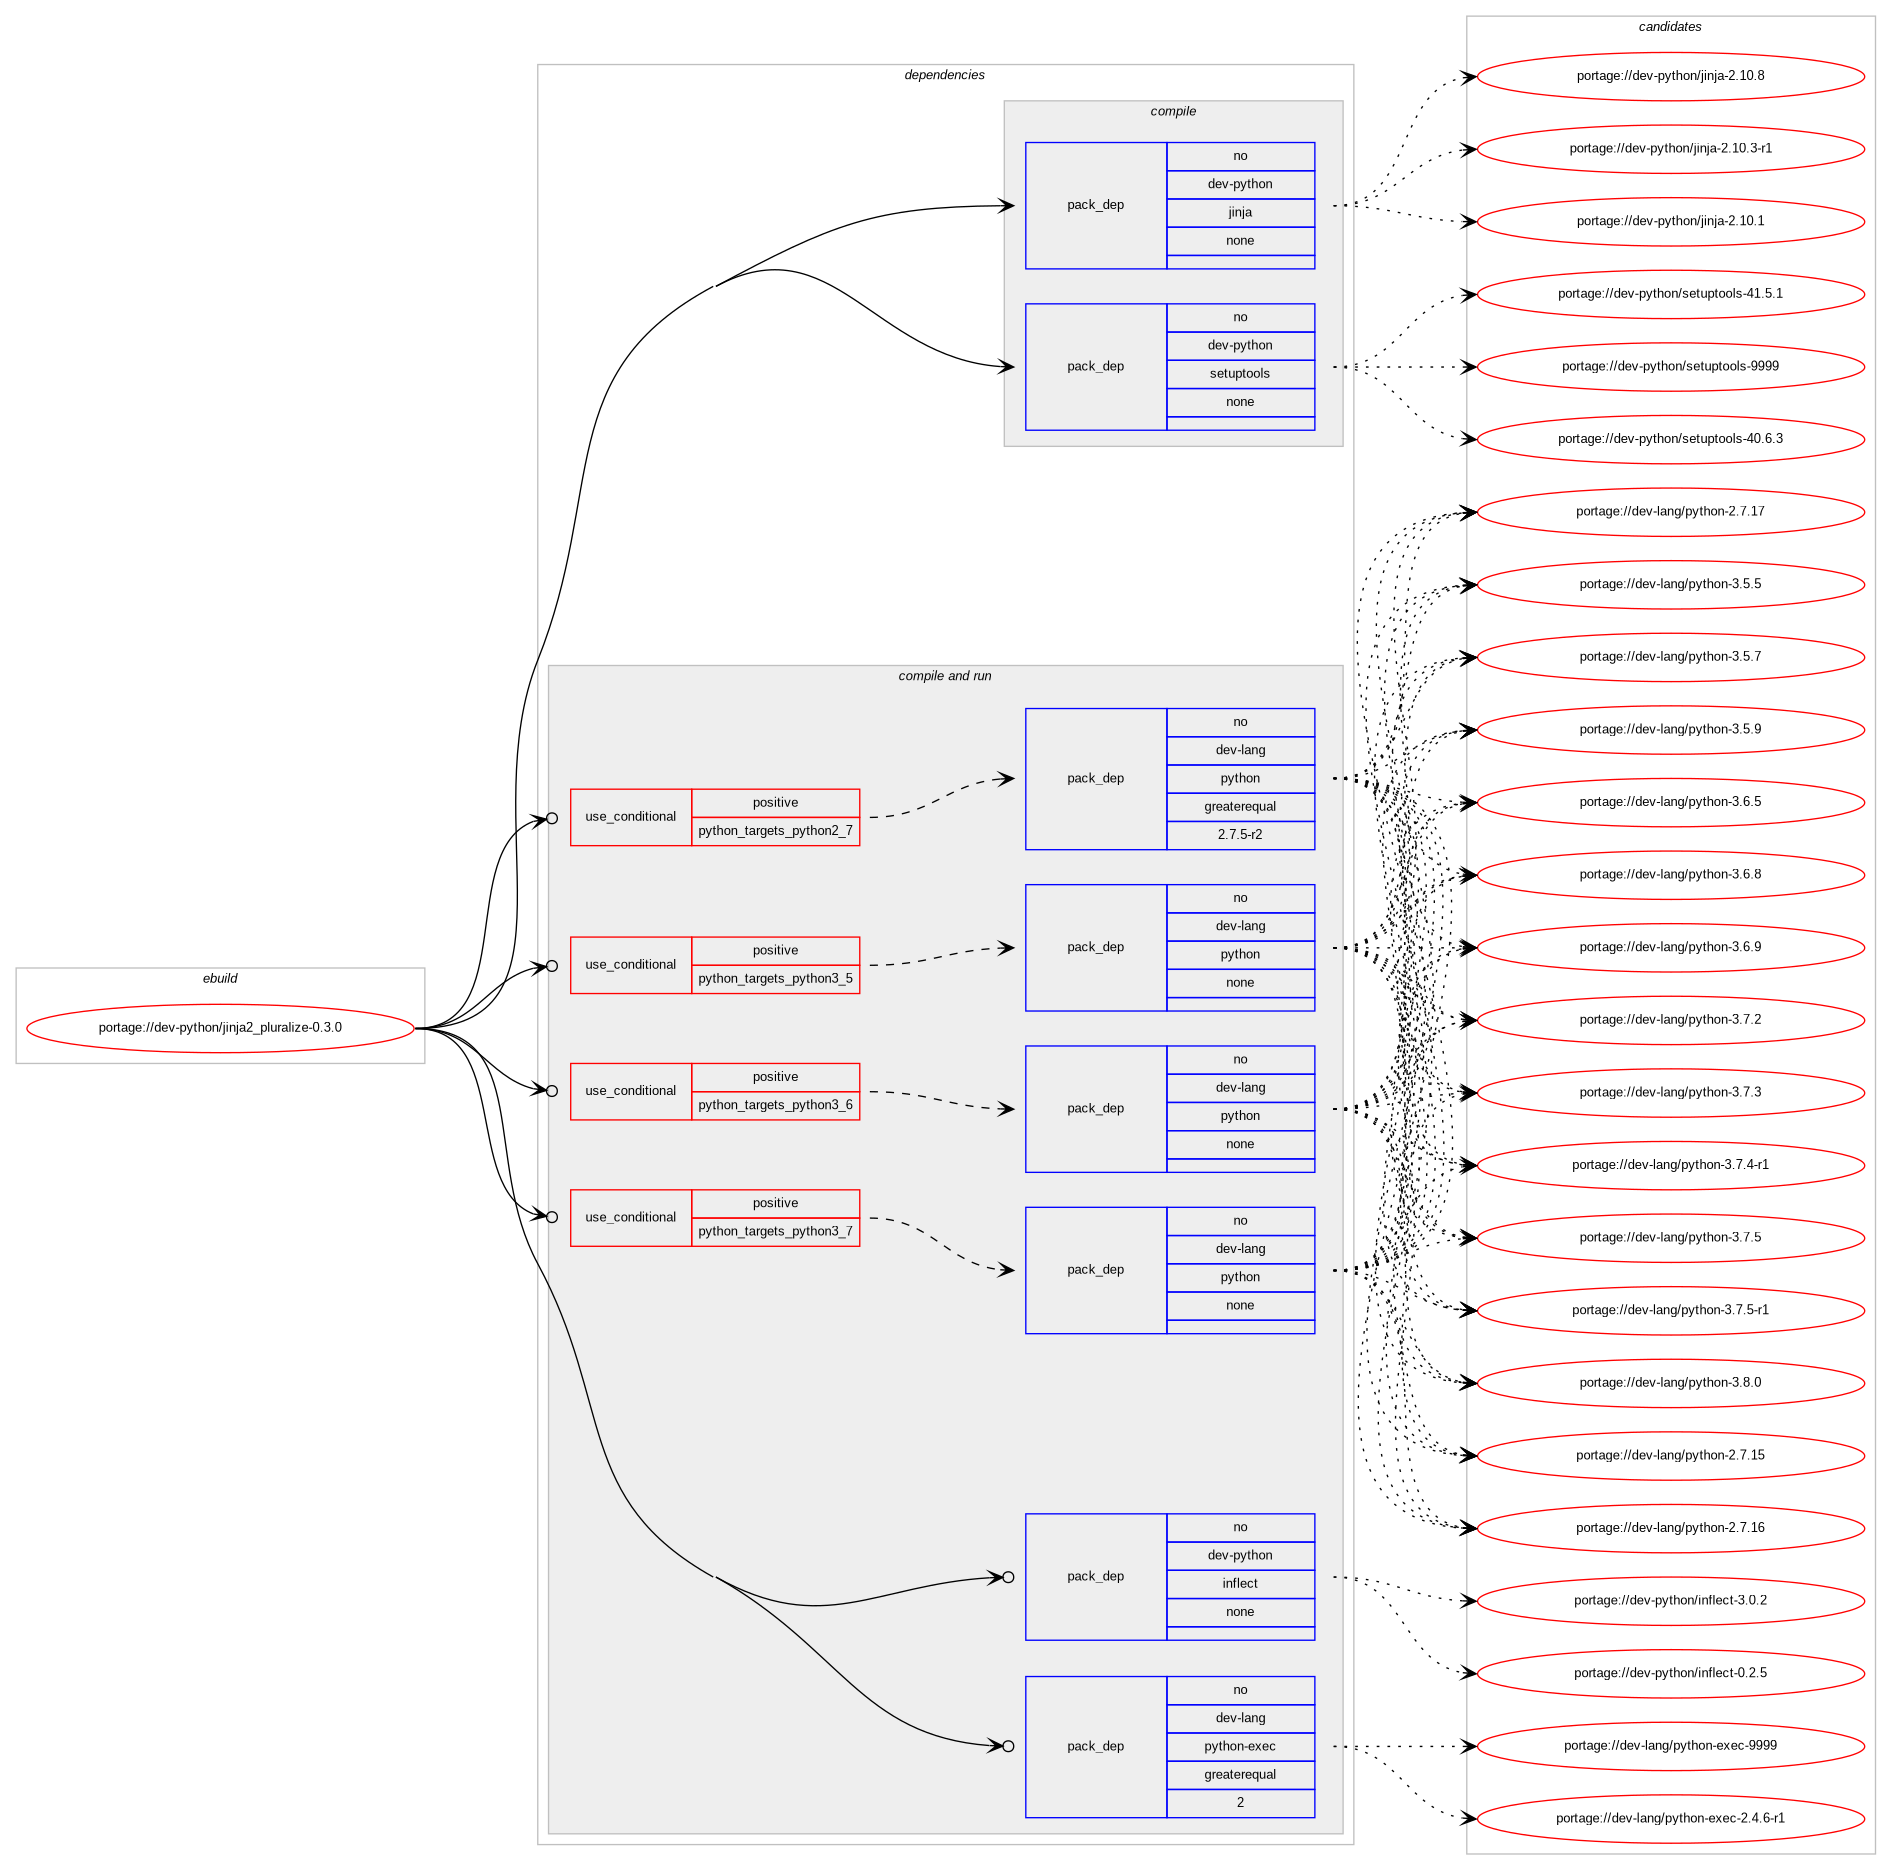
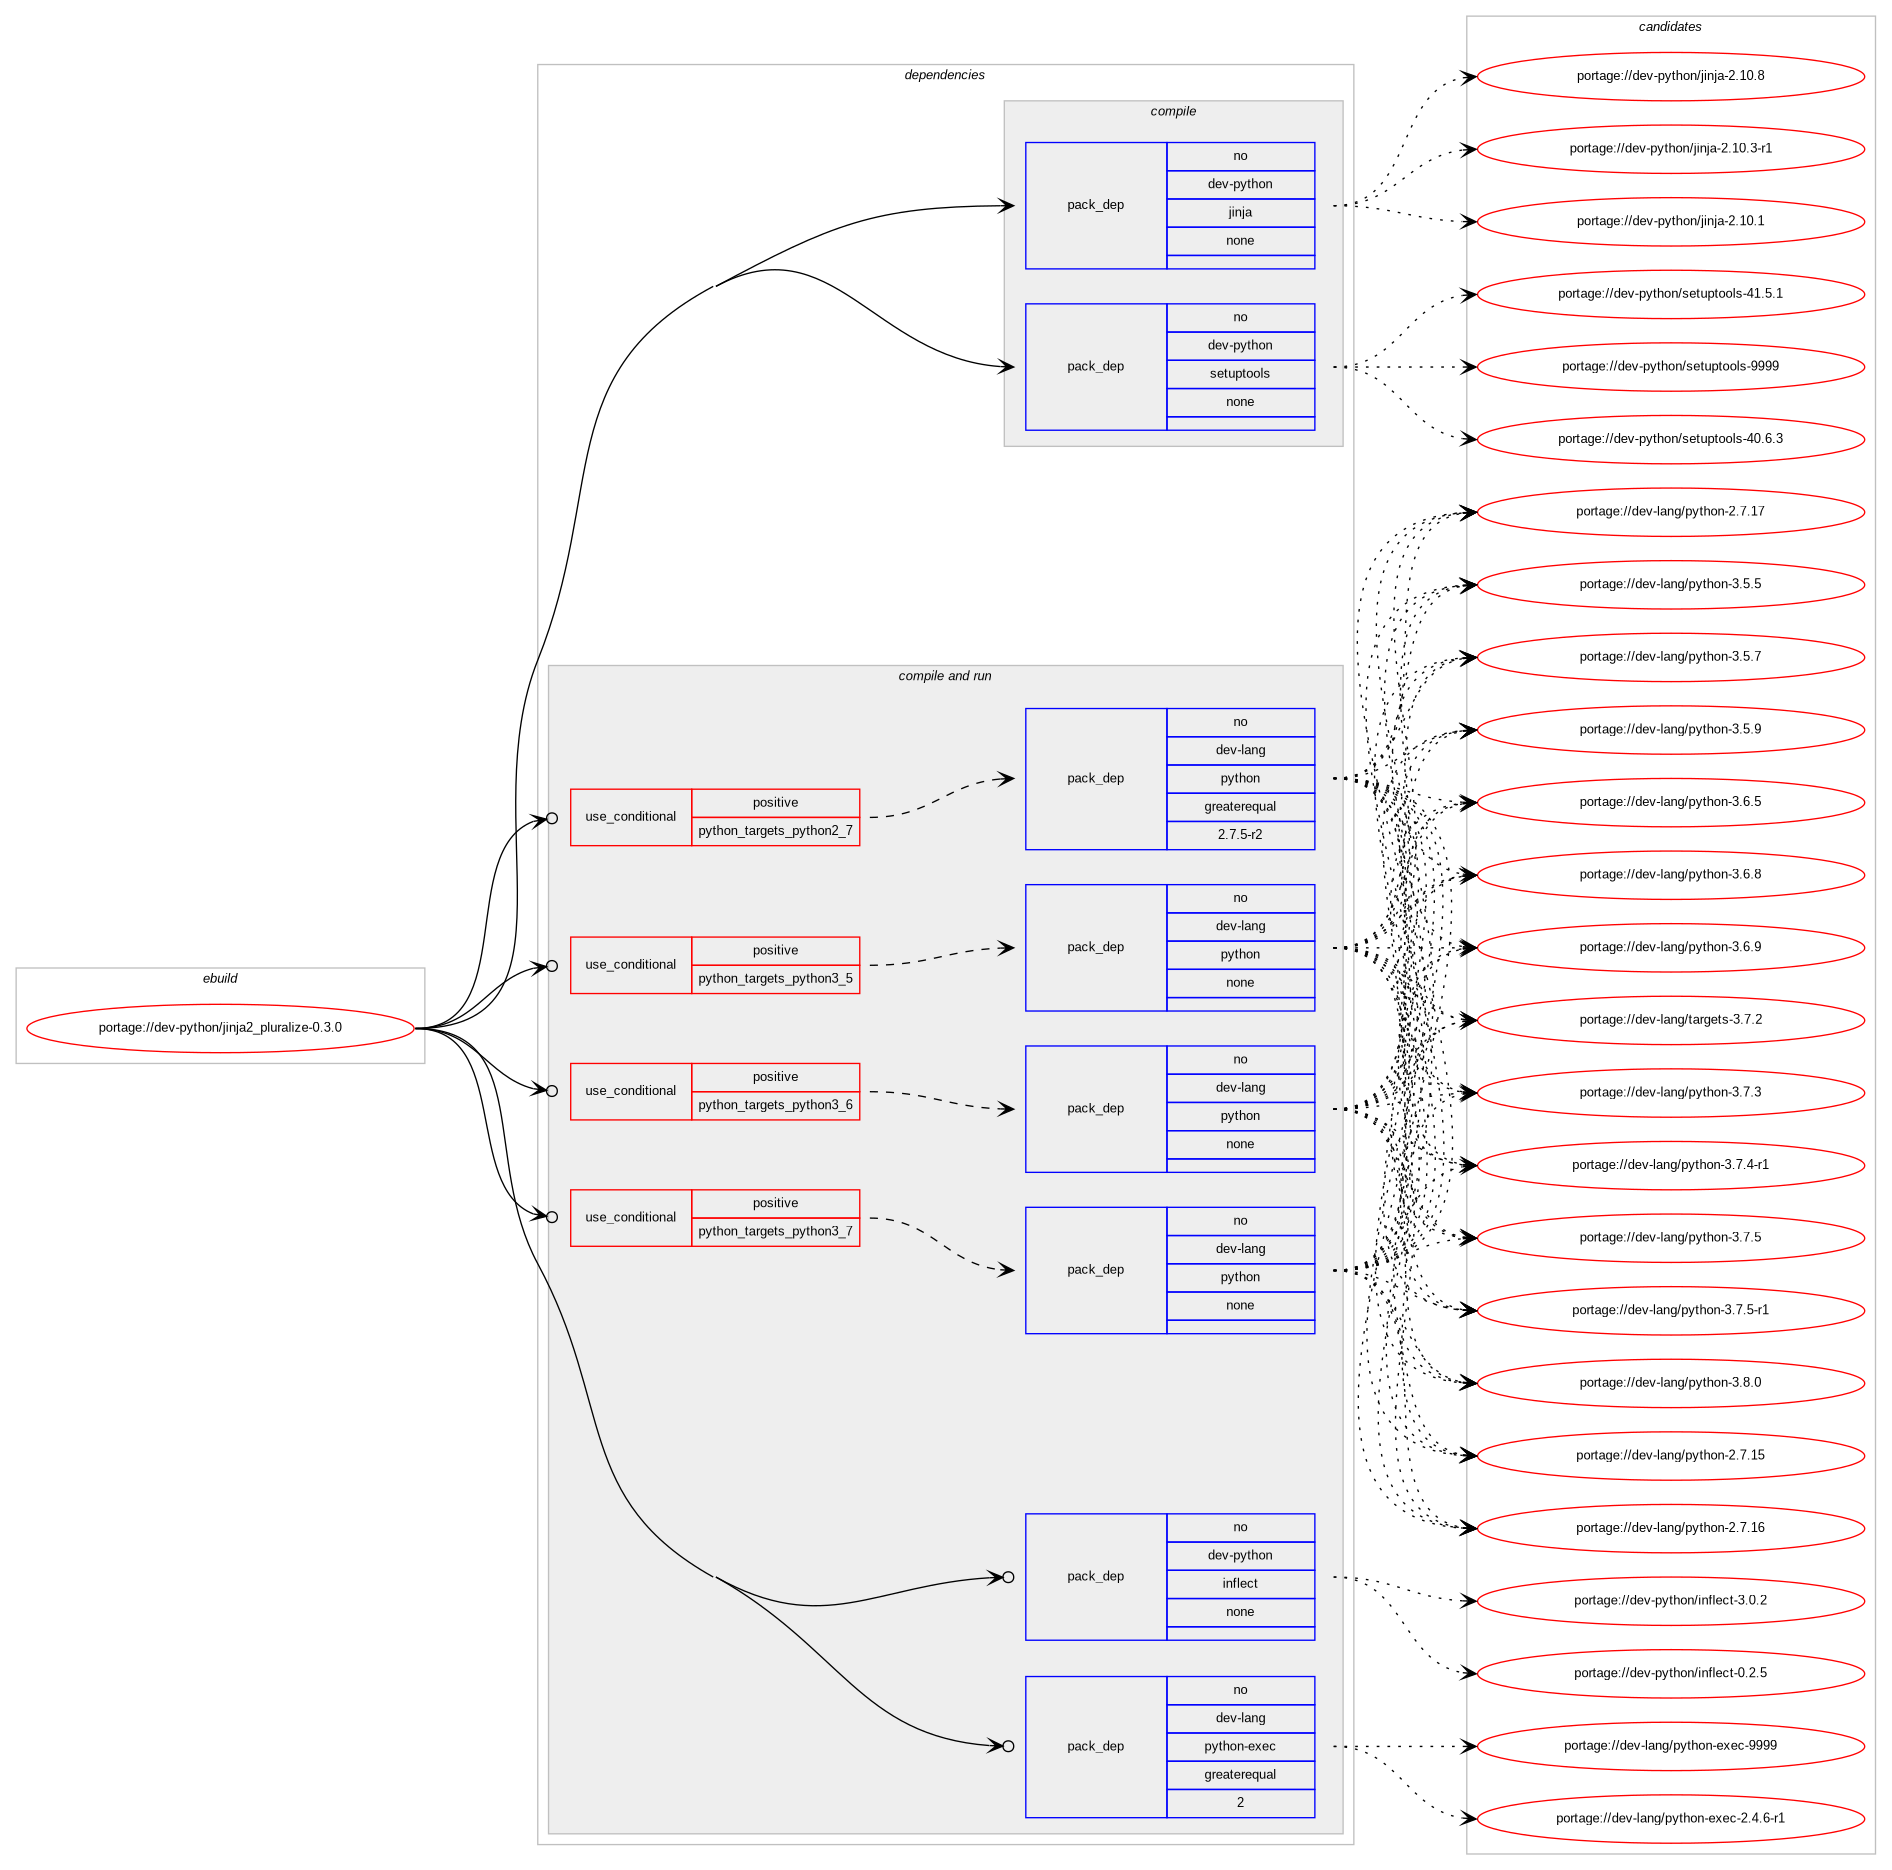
node "portage://dev-lang/python-3.7.2": label "portage://dev-lang/python-3.7.2" -> "portage://dev-lang/targets-3.7.2"
